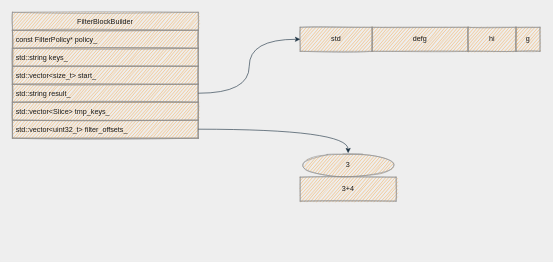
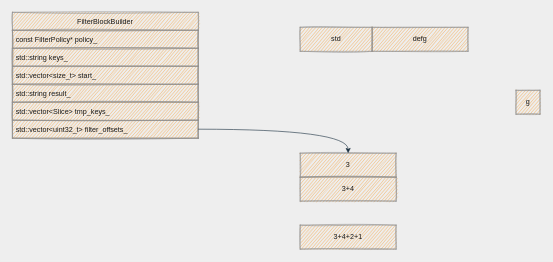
node "hi": removed
node "g": moved (528, 39) -> (528, 102)
edge "std::string result_" -> "std": removed
node "3": shape ellipse -> rectangle
node "3+4+2+1": added
